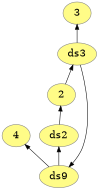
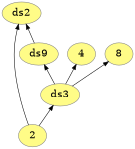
node "3": label "3" -> "8"
edge "ds2" -> "2": reversed
edge "ds9" -> "4": now "ds3" -> "4"
